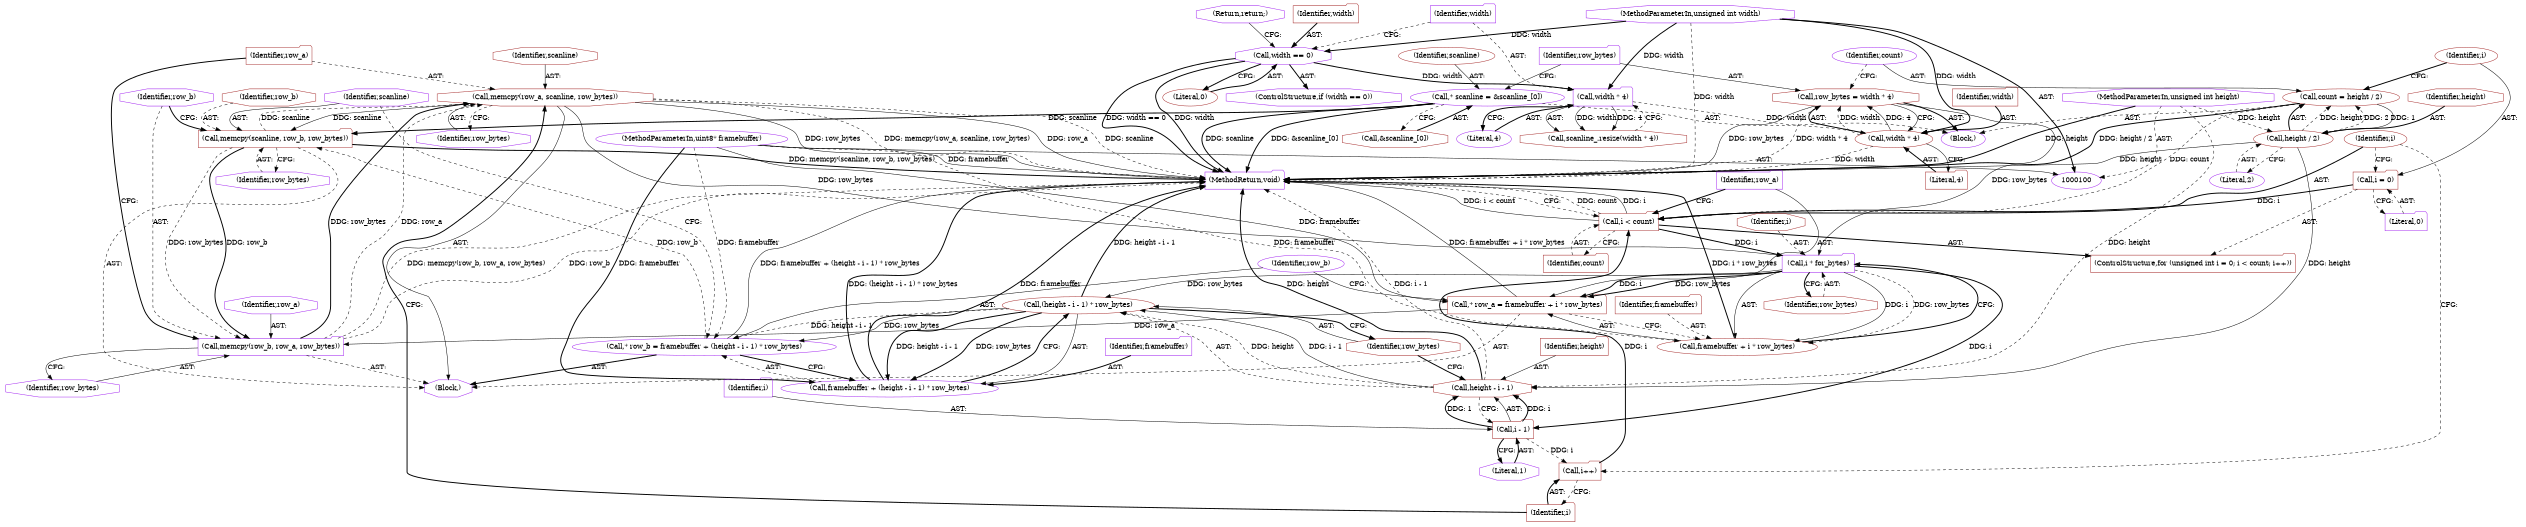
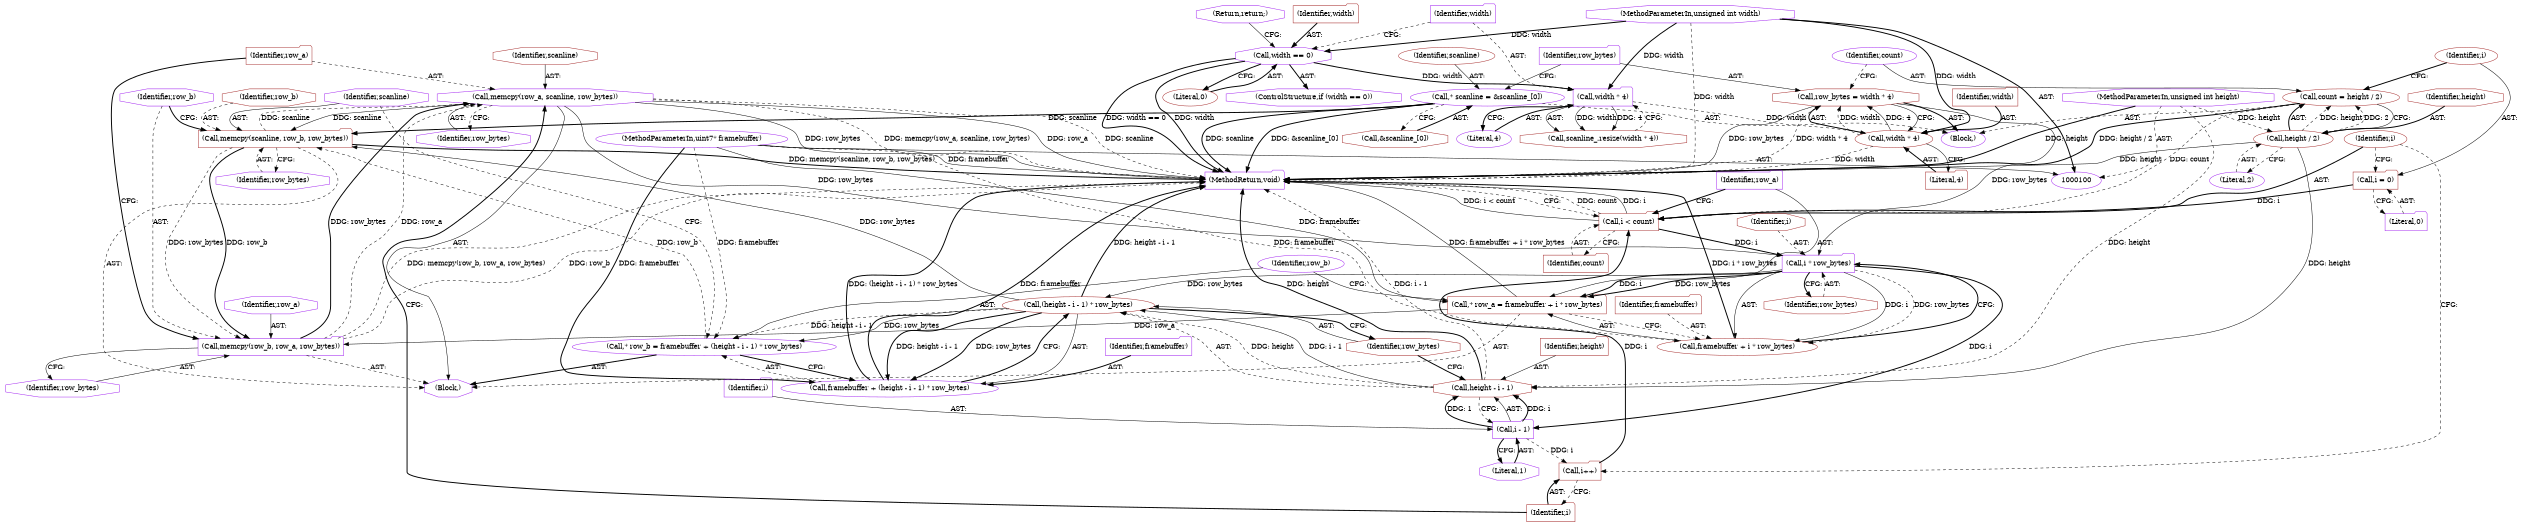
node "(Call,memcpy(row_a, scanline, row_bytes))": color brown -> purple
edge "(Call,count = height / 2)" -> "(Call,height / 2)": label "DDG: 1" -> "CFG: "
node "(MethodParameterIn,uint8* framebuffer)": label "(MethodParameterIn,uint8* framebuffer)" -> "(MethodParameterIn,uint7* framebuffer)"
edge "(Call,(height - i - 1) * row_bytes)" -> "(Call,memcpy(scanline, row_b, row_bytes))": added, label "DDG: row_bytes"
edge "(Call,* row_b = framebuffer + (height - i - 1) * row_bytes)" -> "(MethodReturn,void)": removed, label "DDG: framebuffer + (height - i - 1) * row_bytes"
node "(Call,i * for_bytes)": label "(Call,i * for_bytes)" -> "(Call,i * row_bytes)"
node "(ControlStructure,for (unsigned int i = 0; i < count; i++))": removed
node "(Call,i - 1)": color brown -> purple
